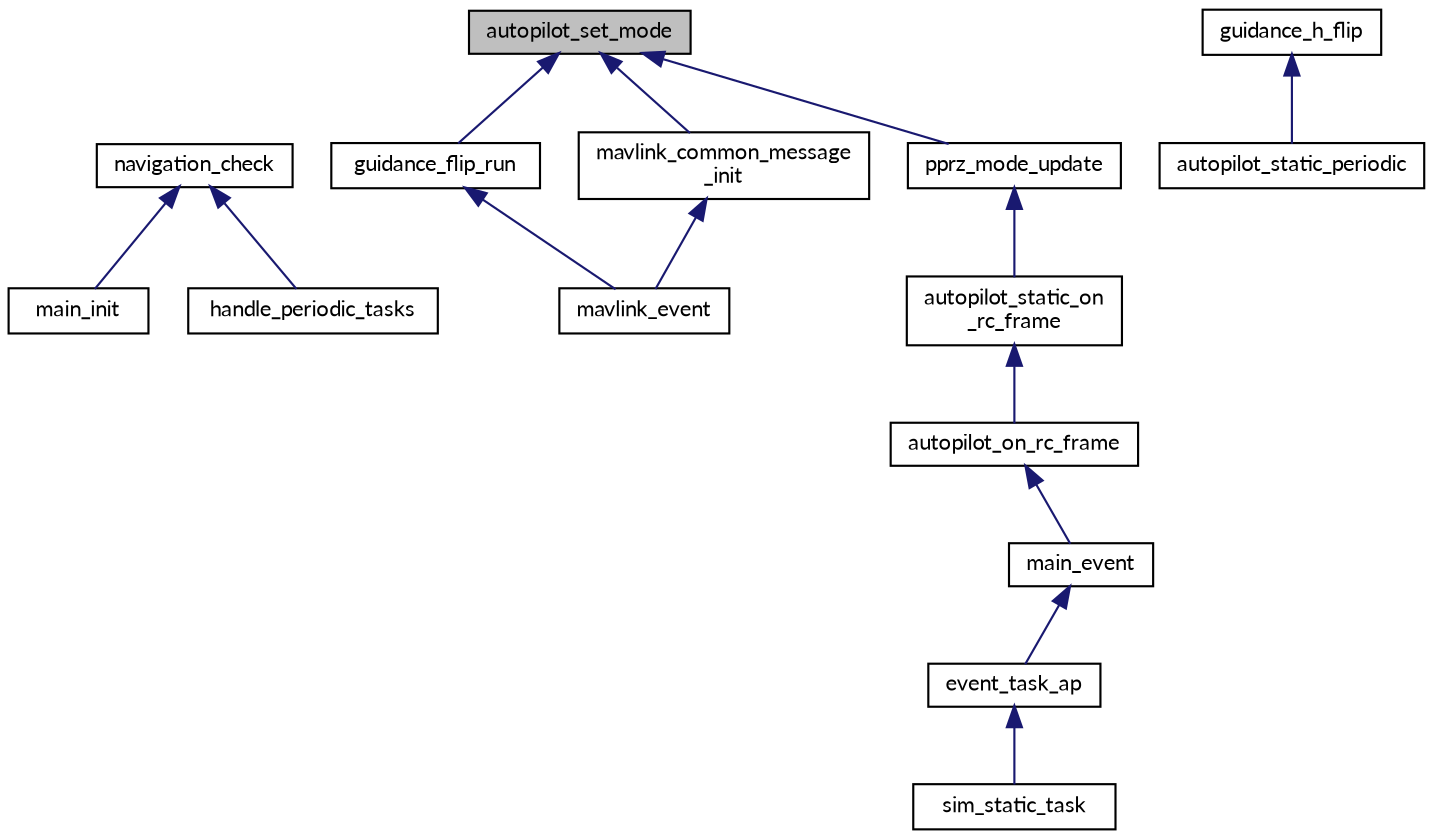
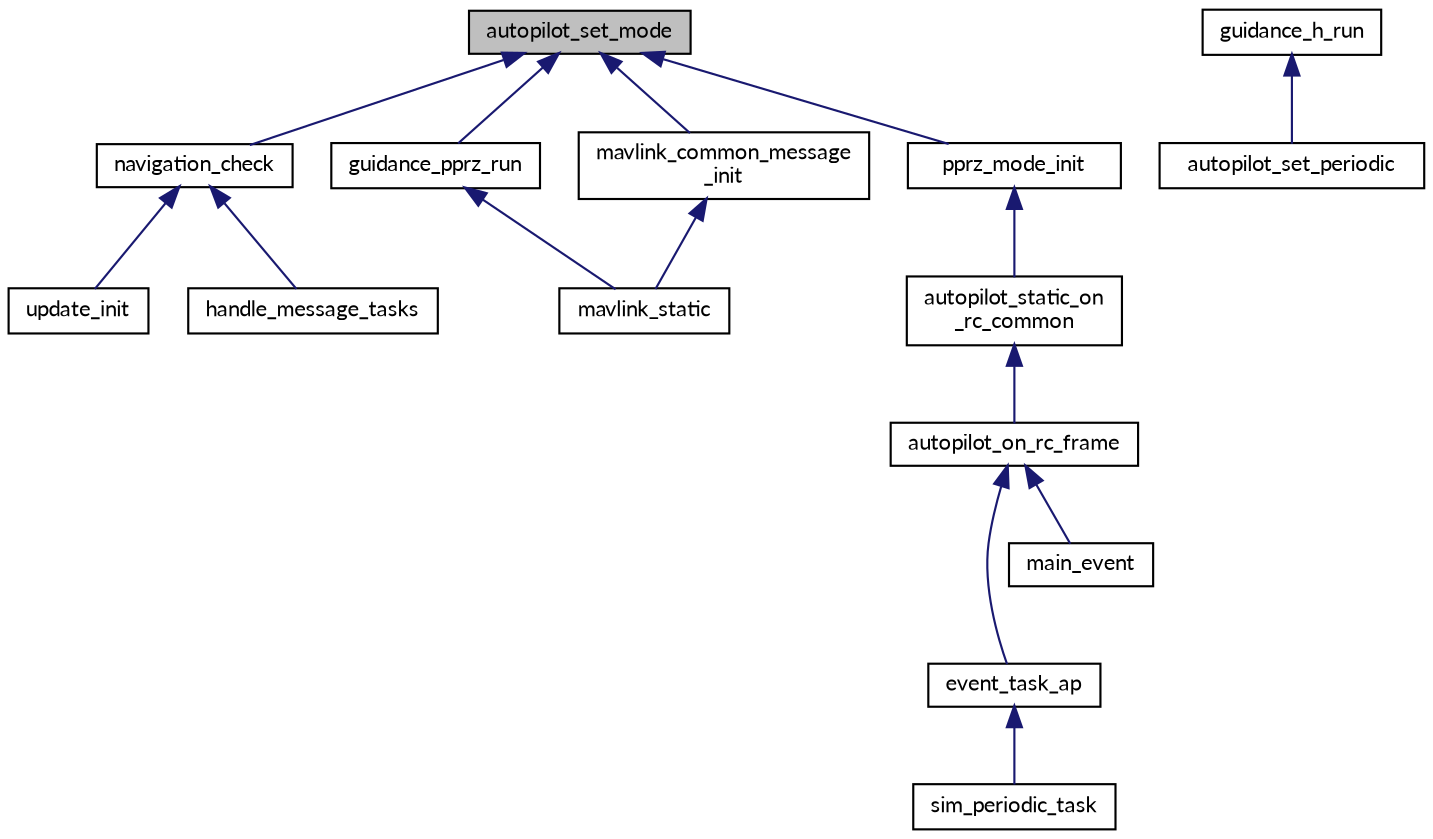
node "guidance_h_flip": label "guidance_h_flip" -> "guidance_h_run"
edge "navigation_check" -> "autopilot_set_mode": added
node "guidance_flip_run": label "guidance_flip_run" -> "guidance_pprz_run"
node "pprz_mode_update": label "pprz_mode_update" -> "pprz_mode_init"
node "autopilot_static_periodic": label "autopilot_static_periodic" -> "autopilot_set_periodic"
node "main_init": label "main_init" -> "update_init"
node "handle_periodic_tasks": label "handle_periodic_tasks" -> "handle_message_tasks"
node "mavlink_event": label "mavlink_event" -> "mavlink_static"
node "autopilot_static_on _rc_frame": label "autopilot_static_on _rc_frame" -> "autopilot_static_on _rc_common"
edge "event_task_ap" -> "main_event": now "event_task_ap" -> "autopilot_on_rc_frame"
node "sim_static_task": label "sim_static_task" -> "sim_periodic_task"
